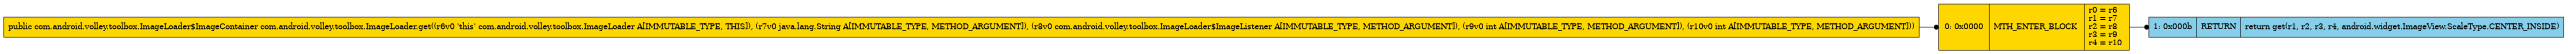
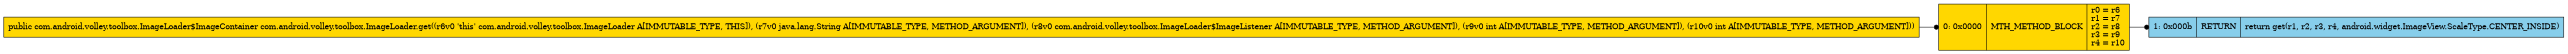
node "0: 0x0000": text "MTH_ENTER_BLOCK" -> "MTH_METHOD_BLOCK"
